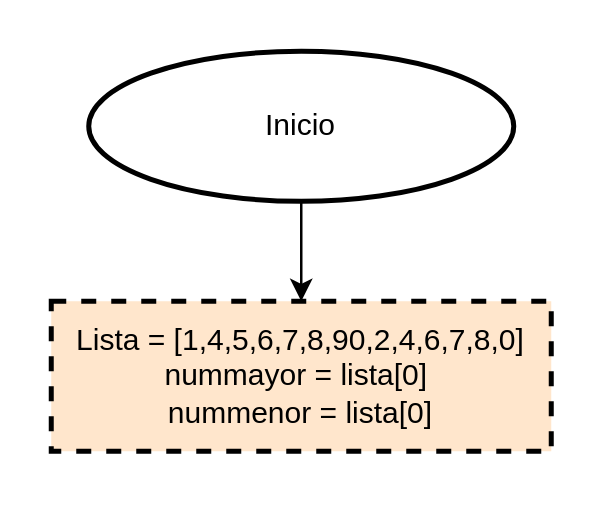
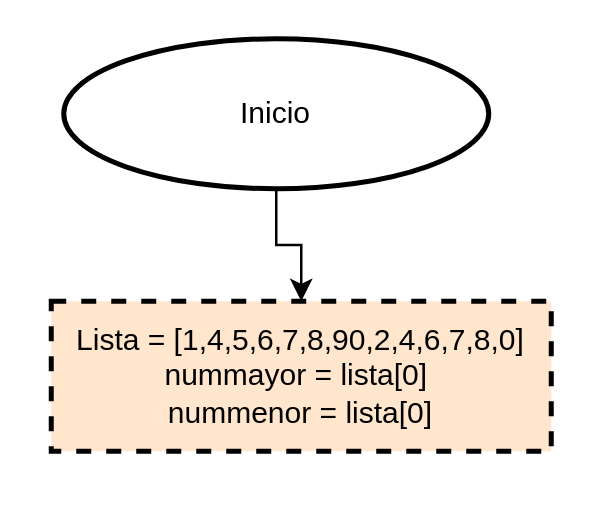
node "Inicio": moved (301, 126) -> (276, 114)
